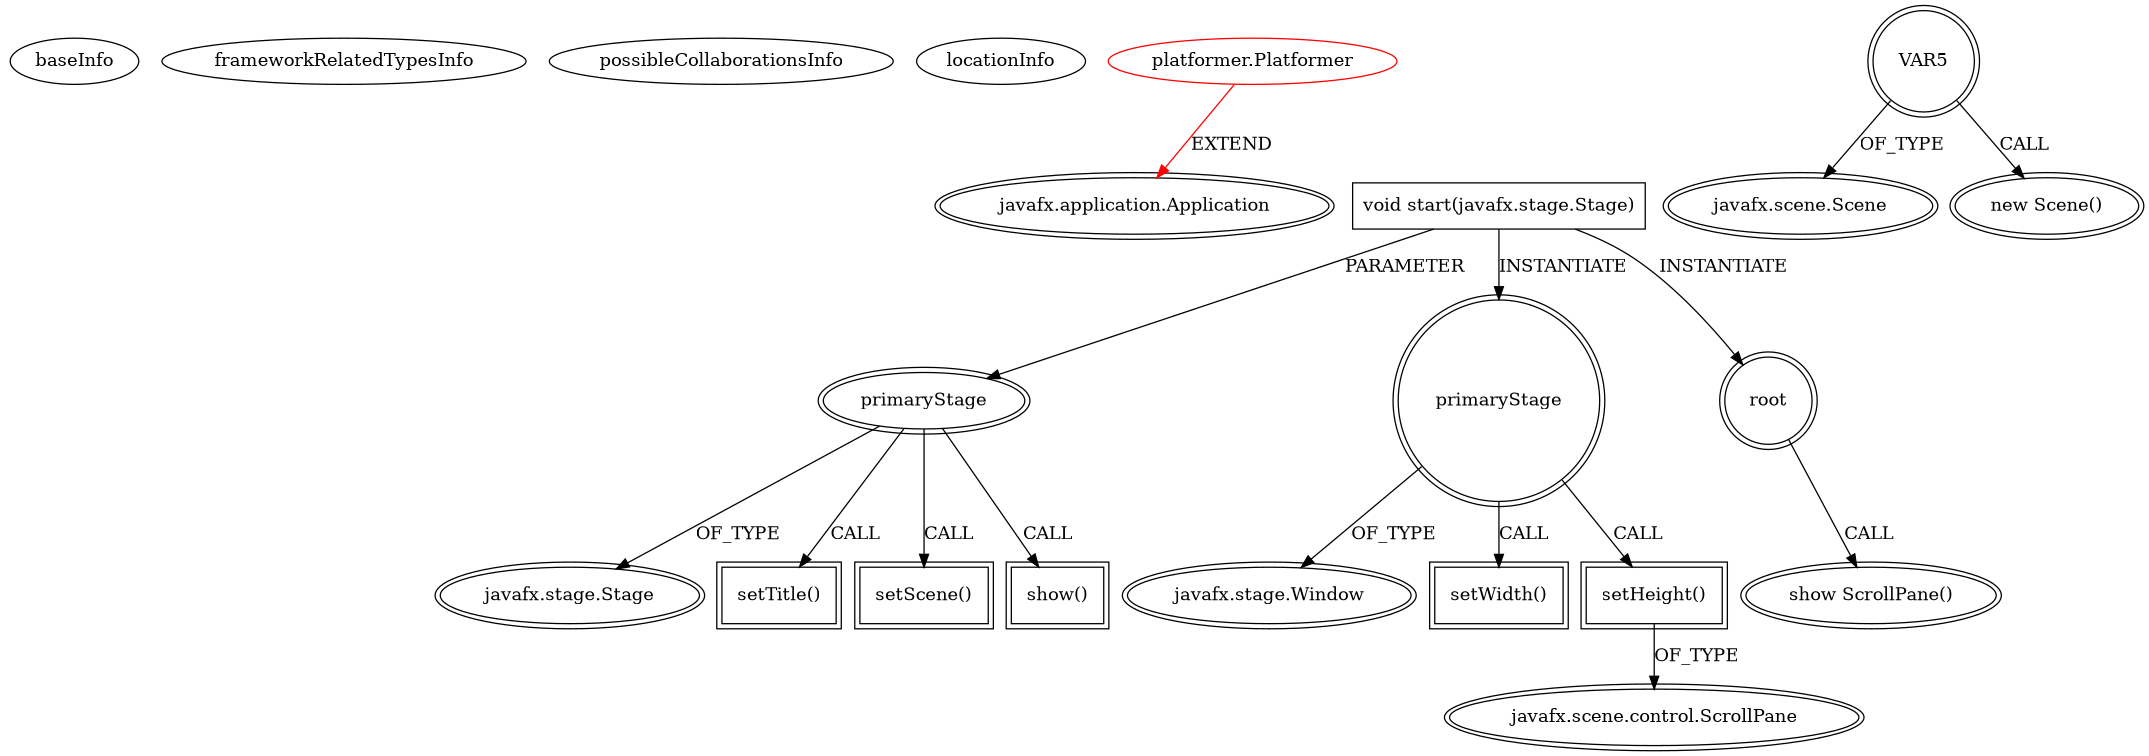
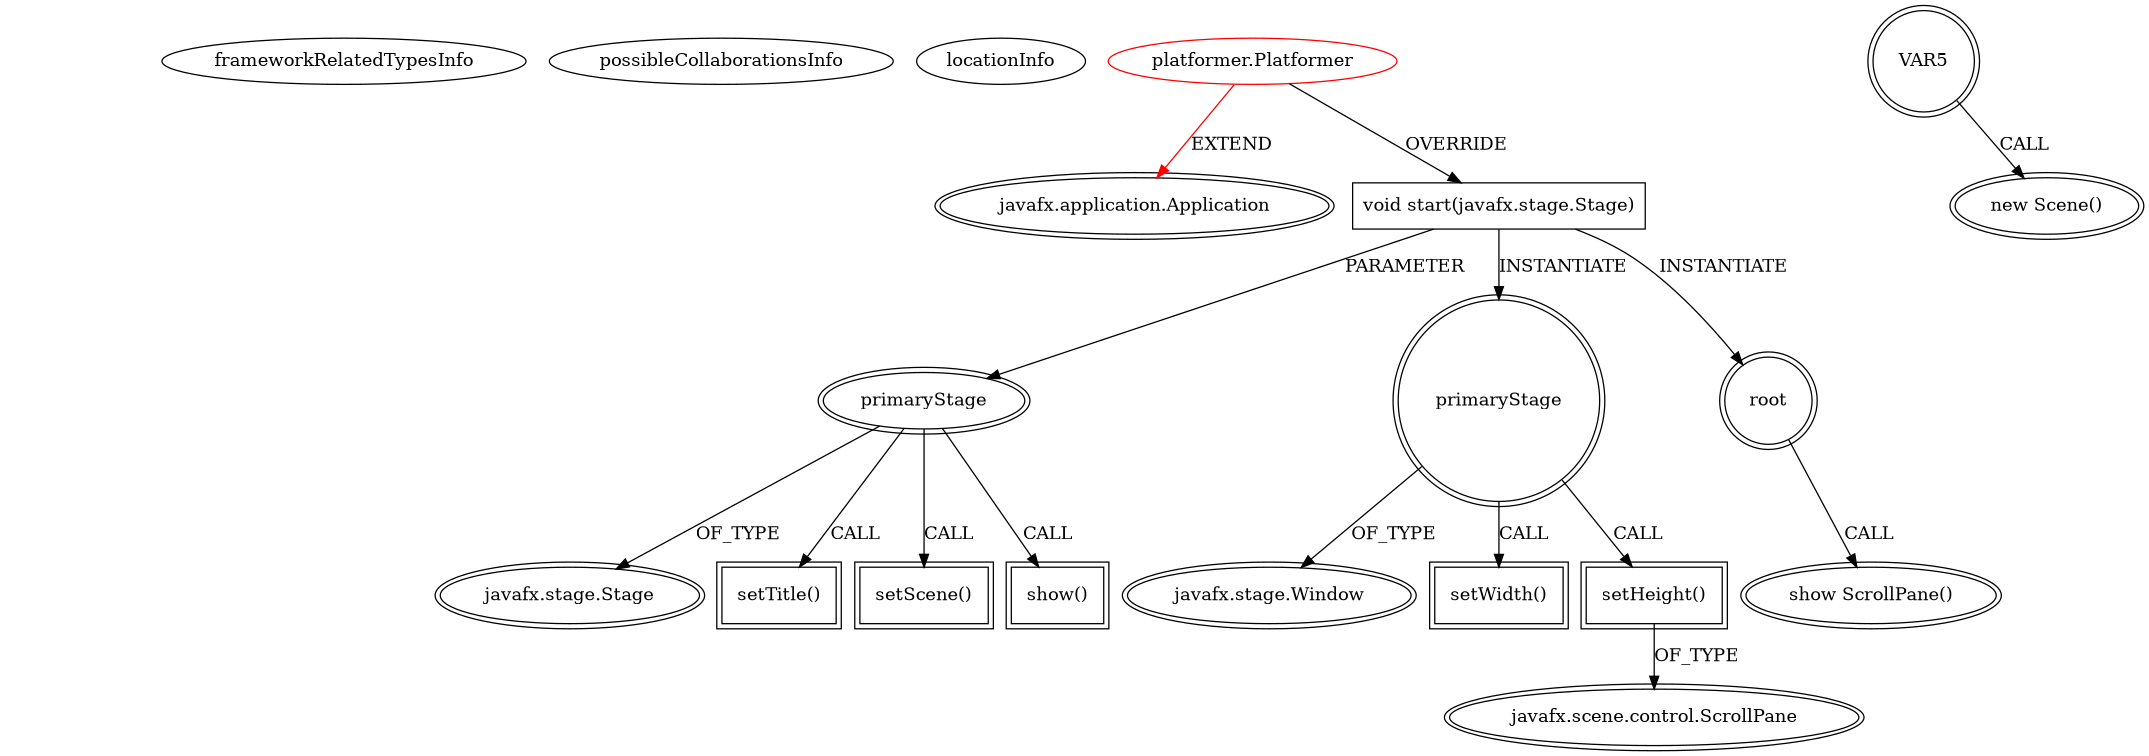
node "baseInfo": removed
edge "platformer.Platformer" -> "void start(javafx.stage.Stage)": added, label "OVERRIDE"
node "javafx.scene.Scene": removed
